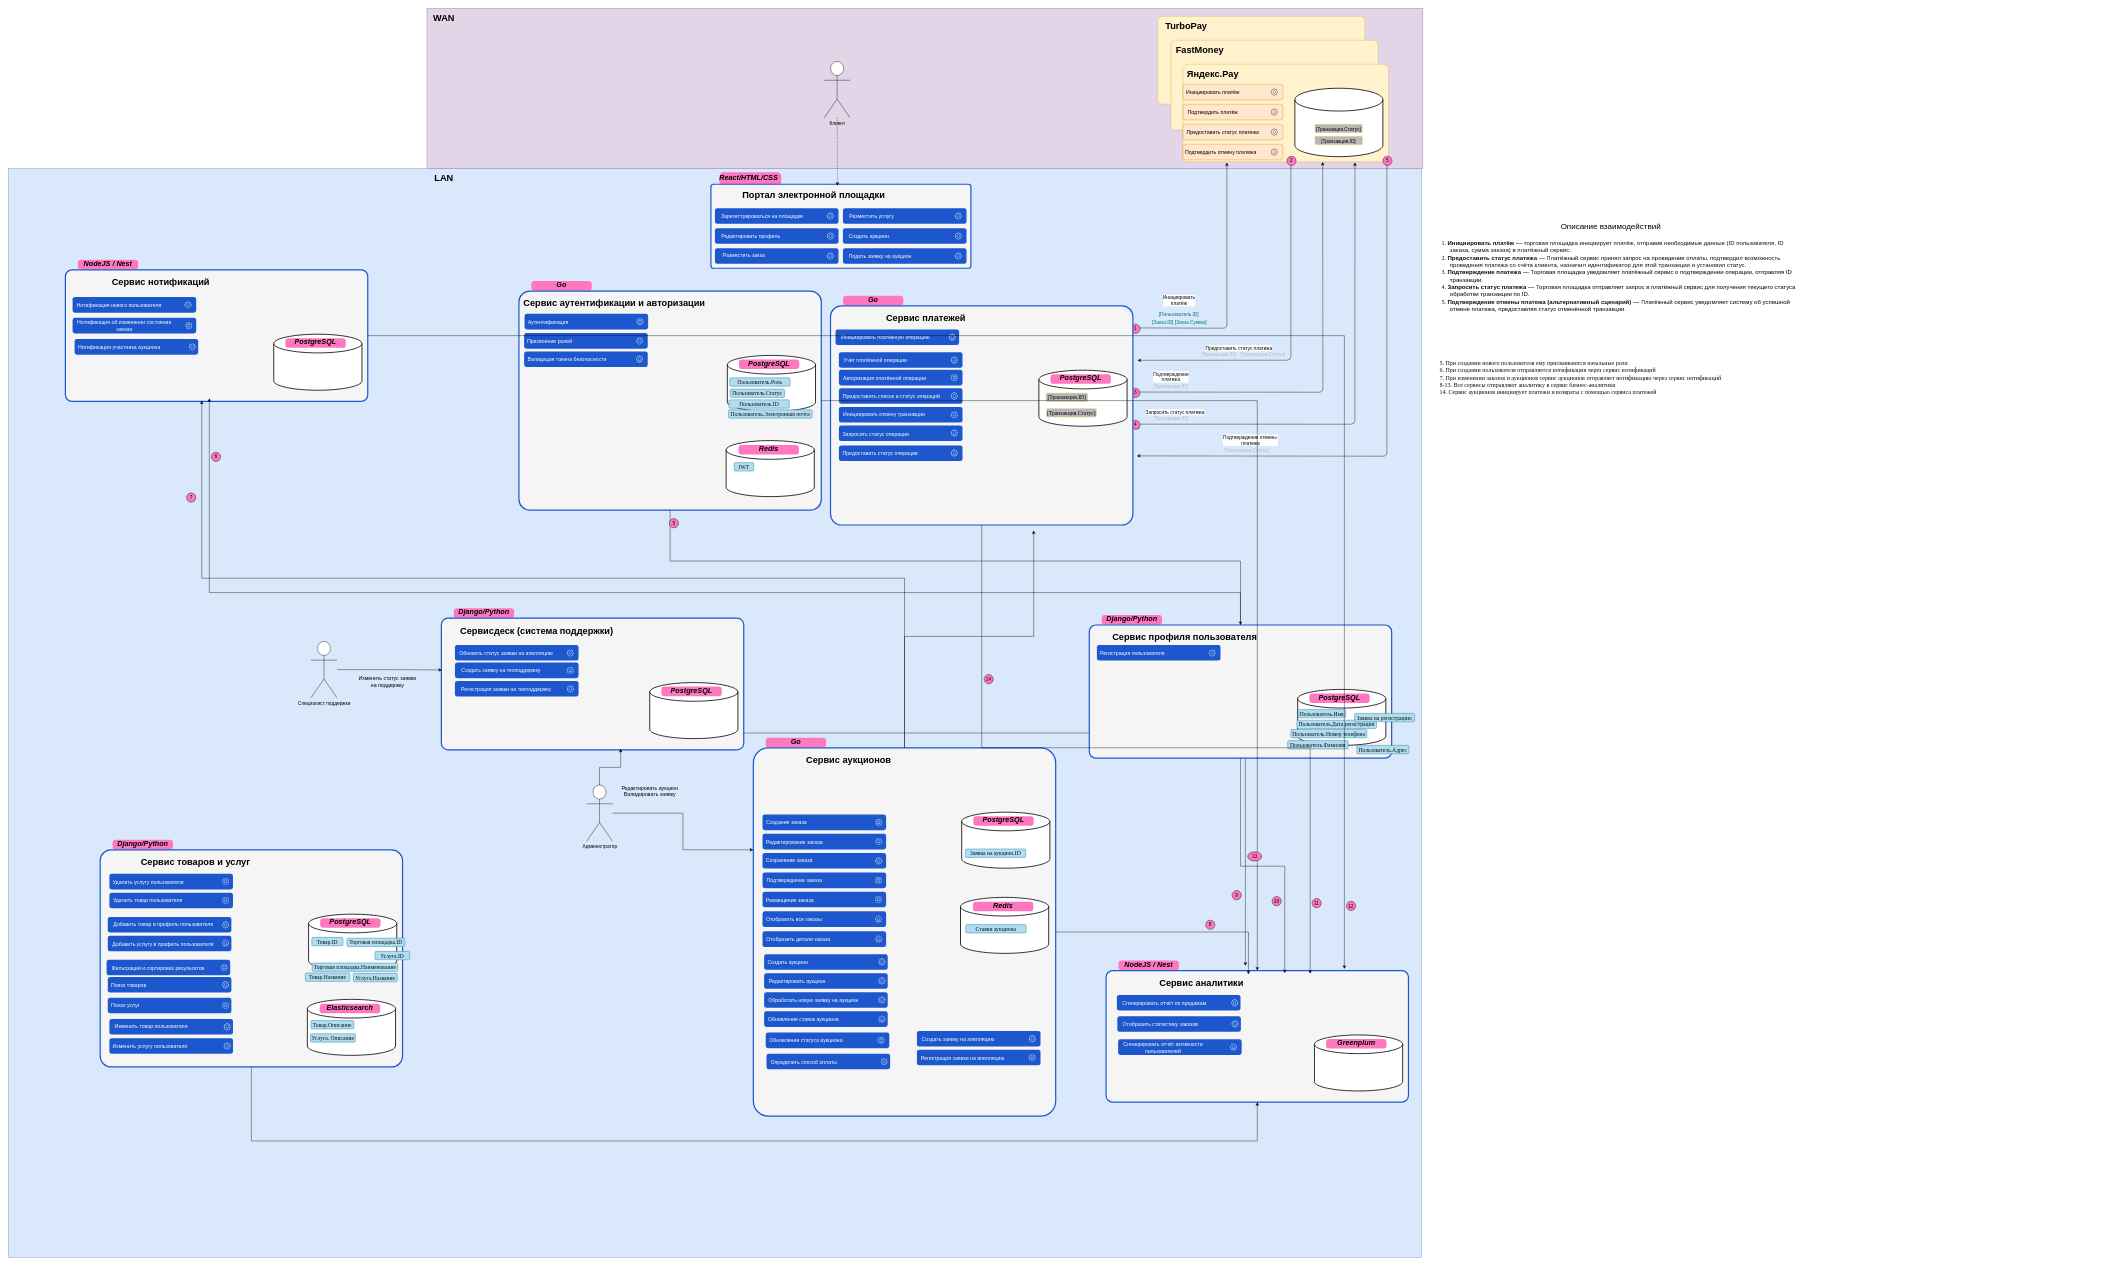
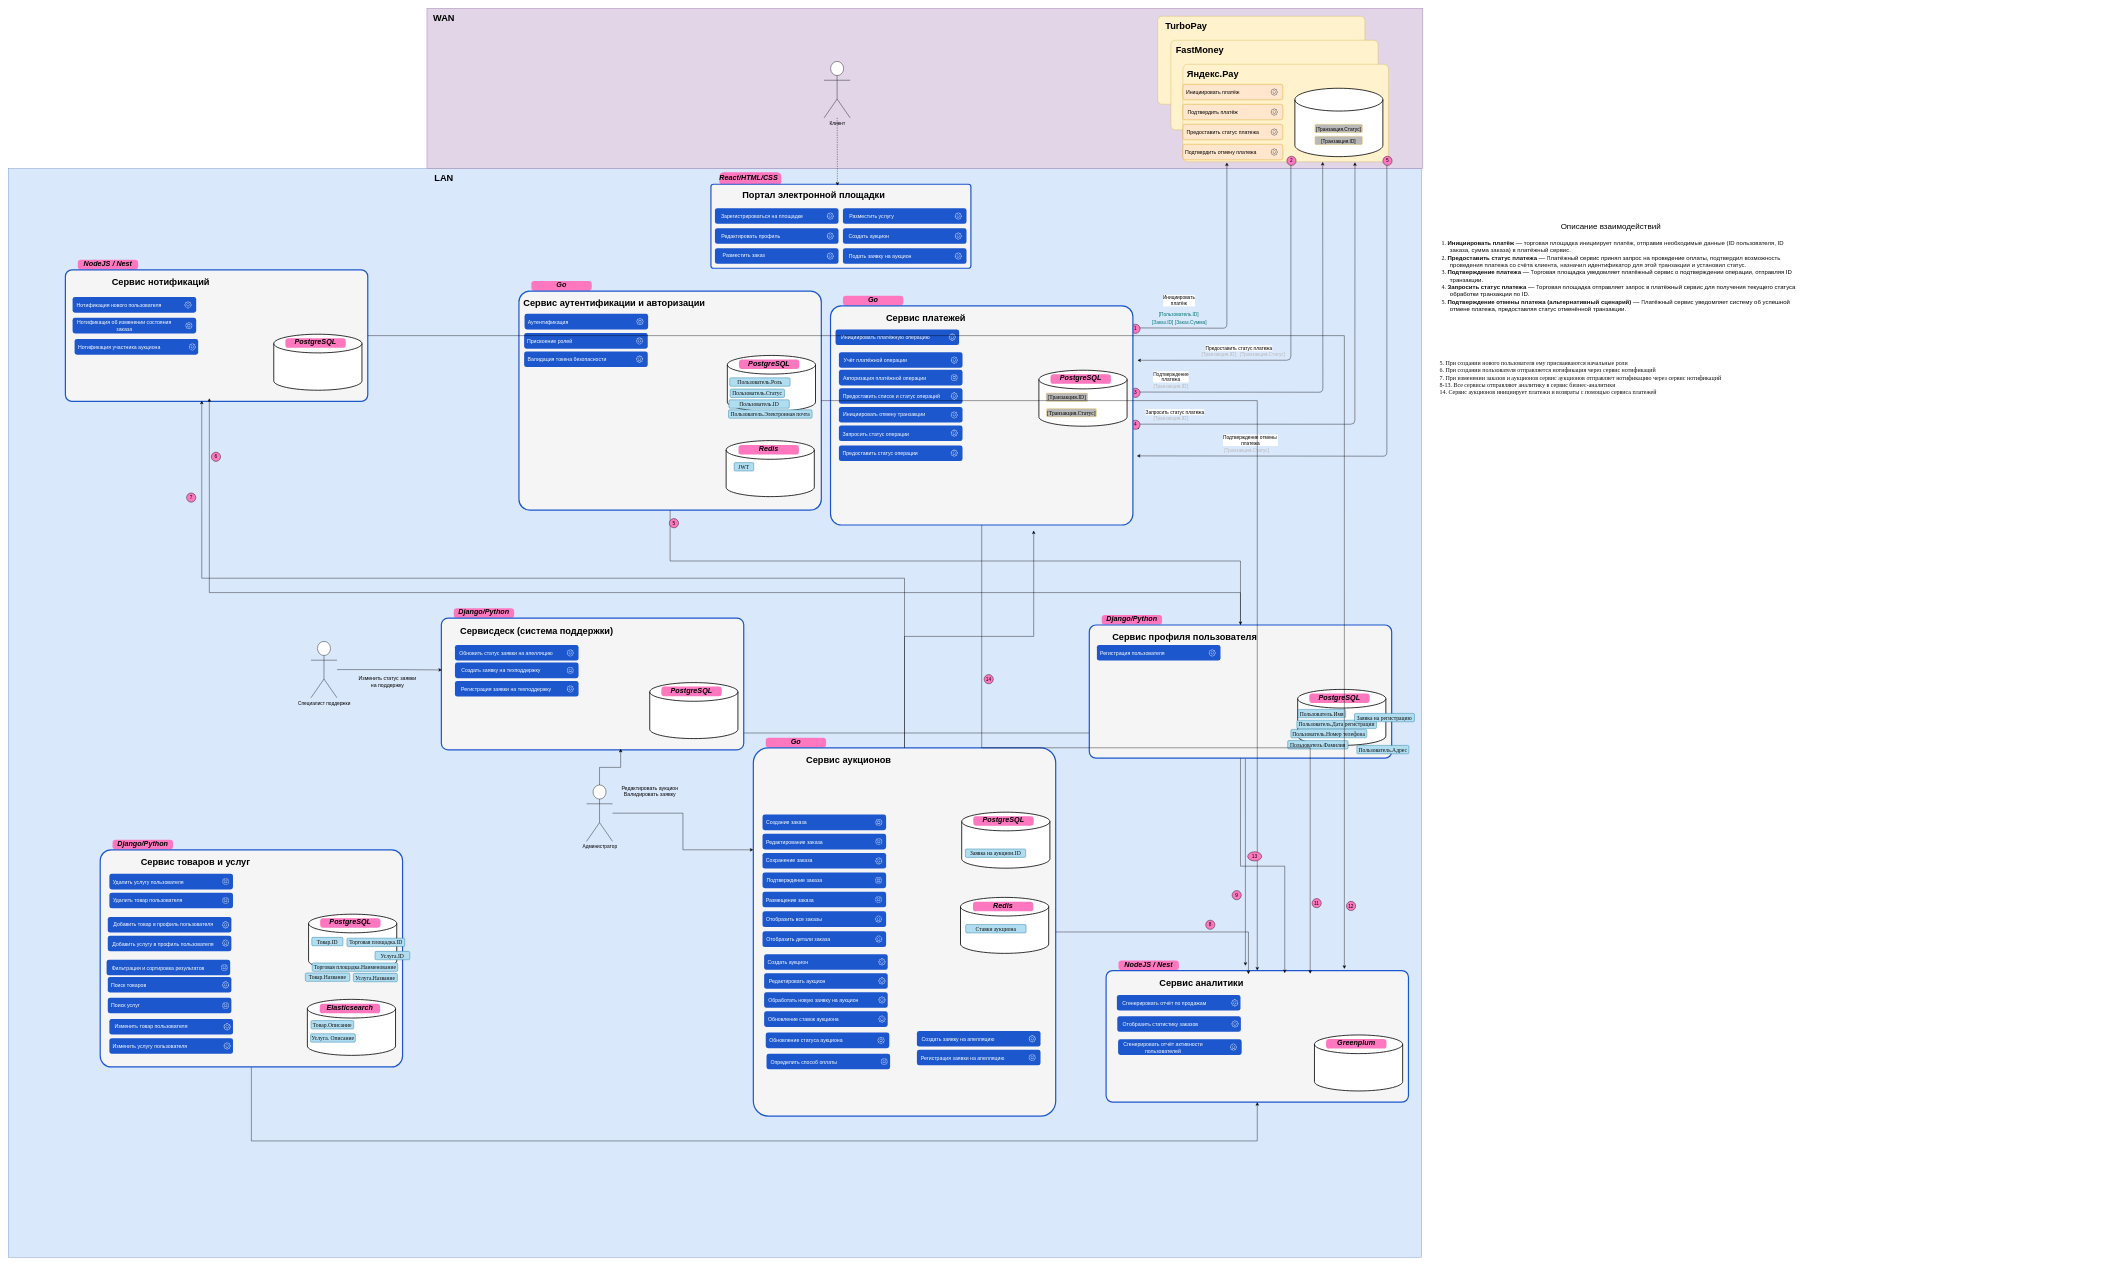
node "10": removed
